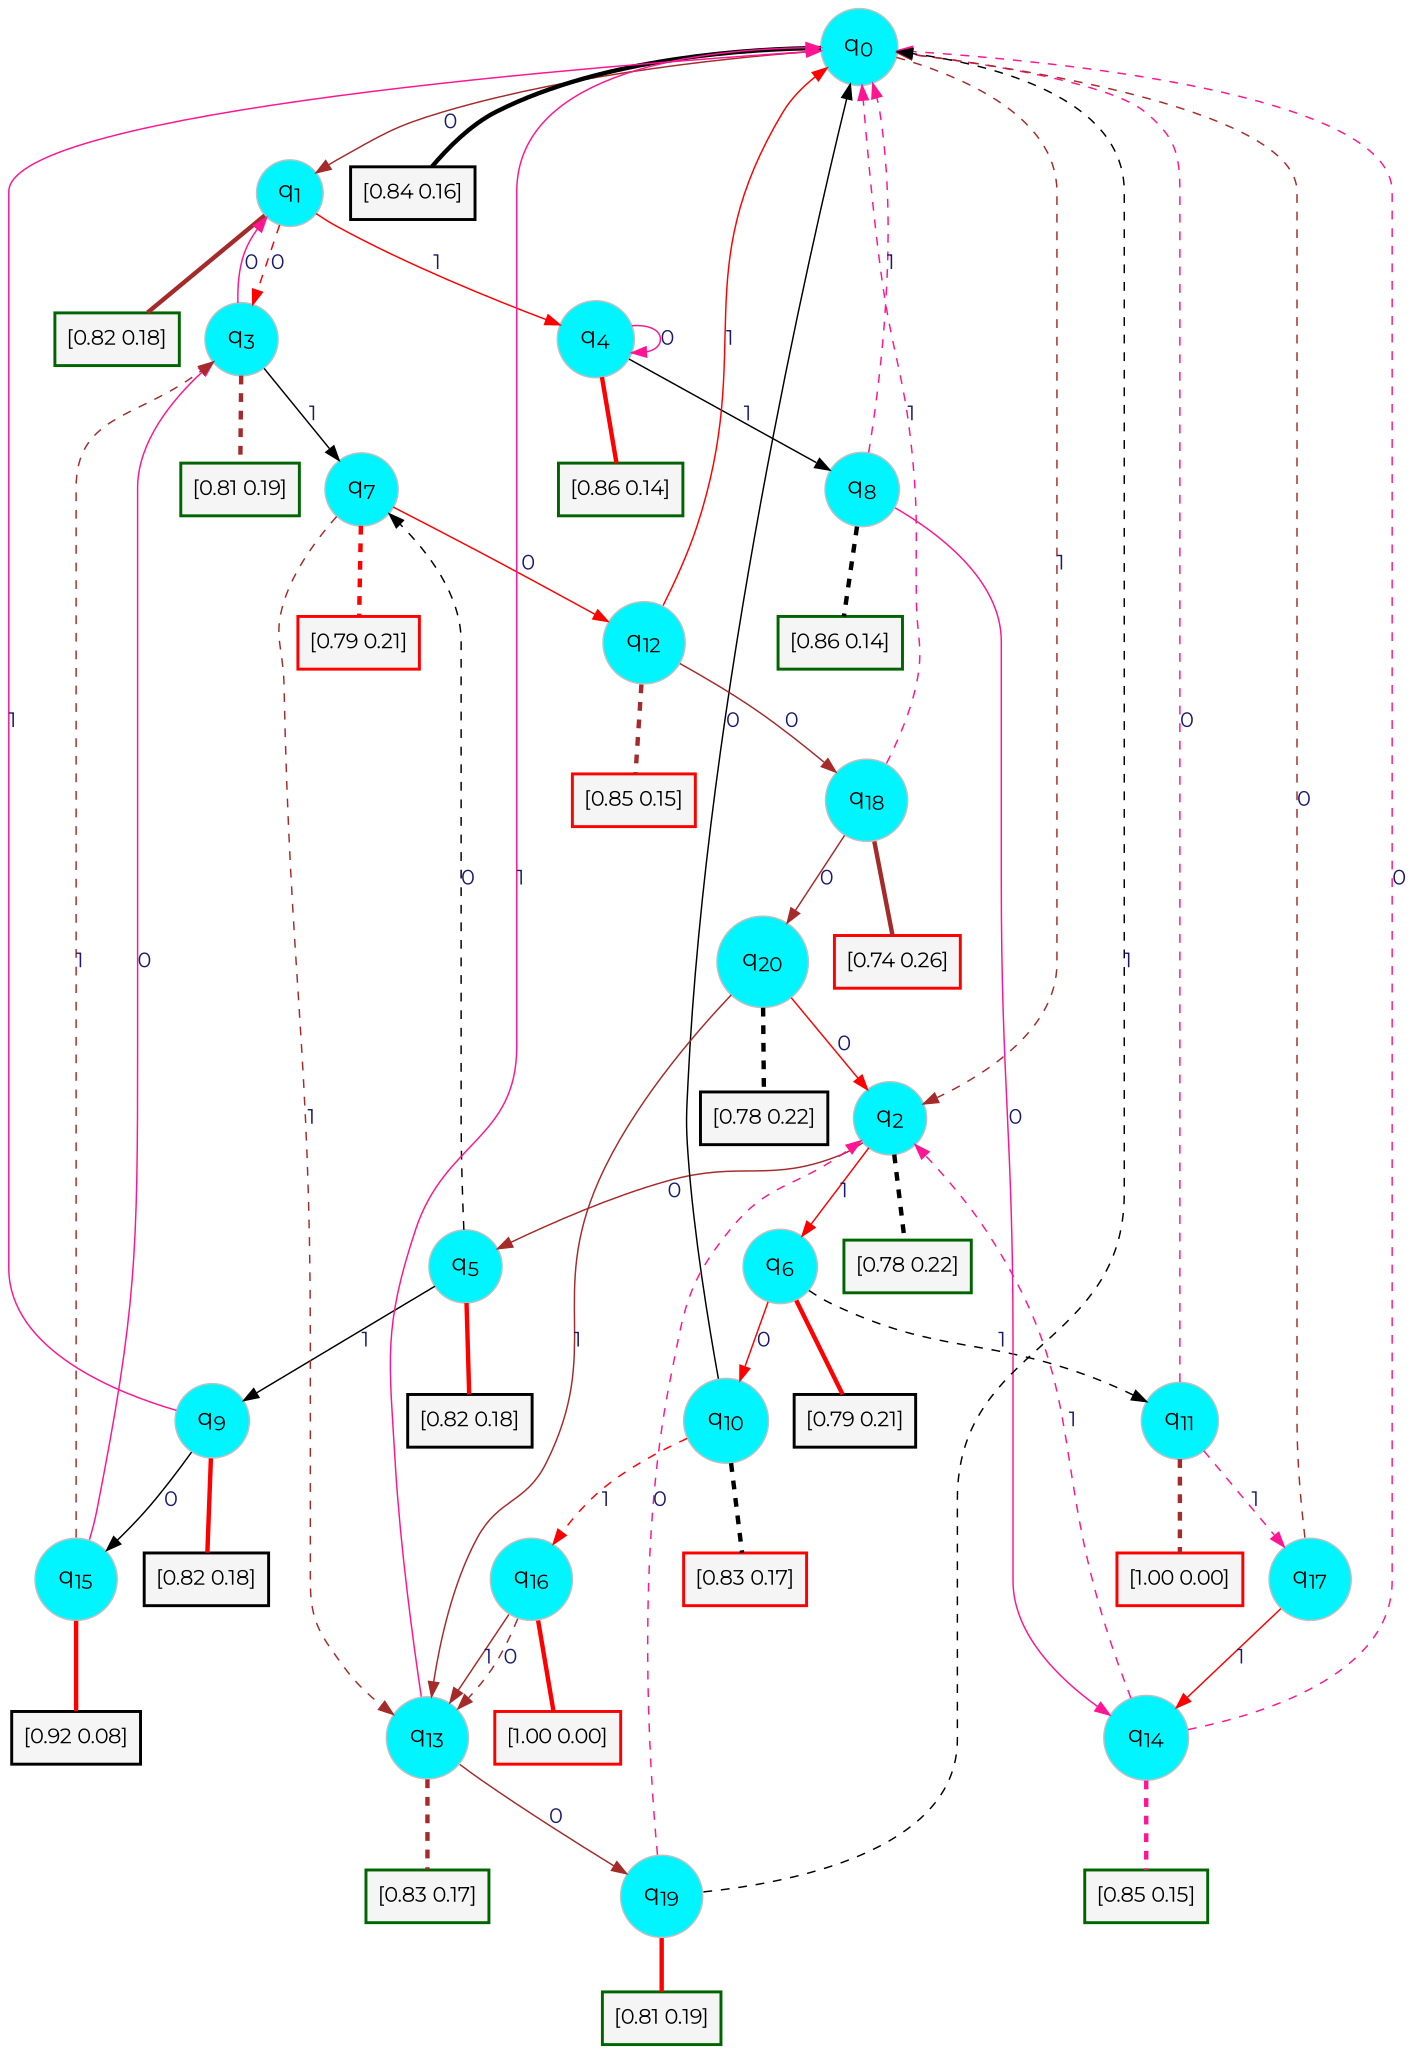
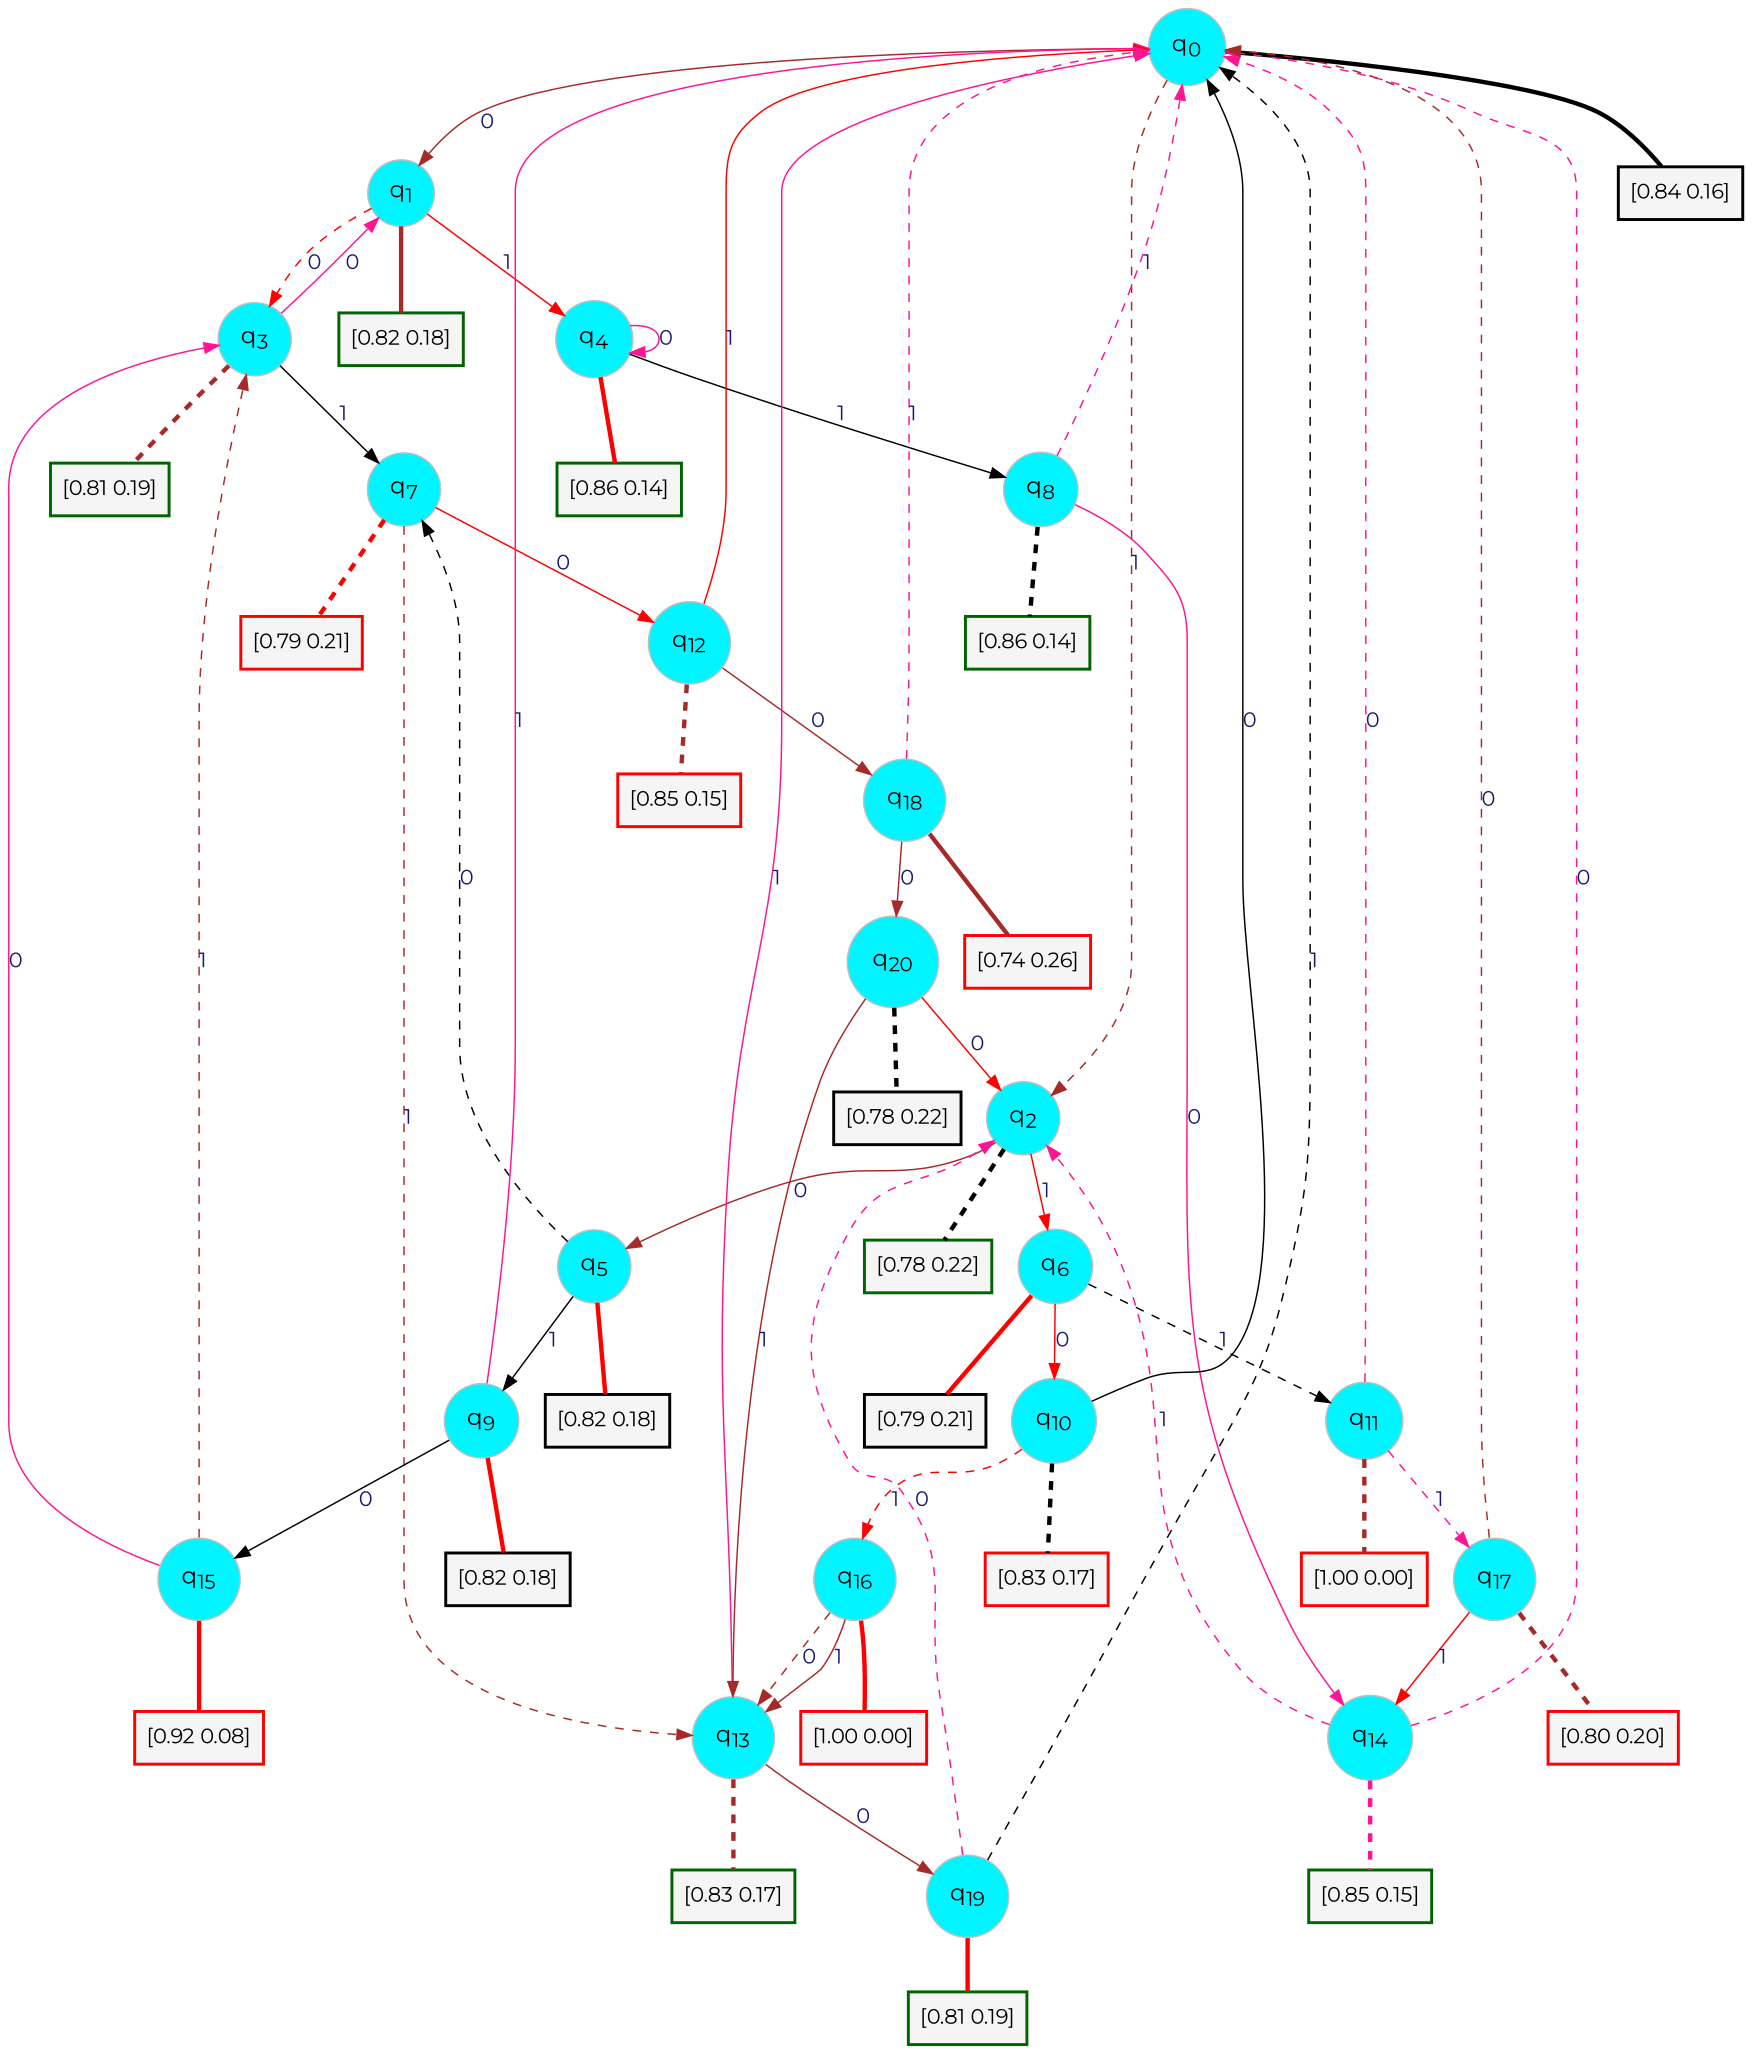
node "[0.92 0.08]": color black -> red
node "[0.80 0.20]": added
